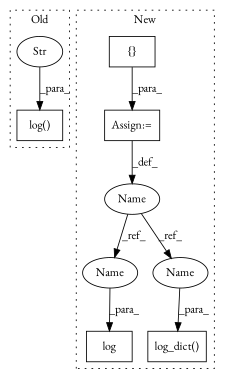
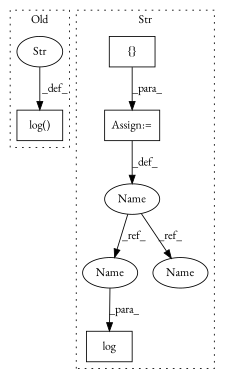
cluster "New": label "New" -> "Str"
edge "Str" -> "log()": label "_para_" -> "_def_"
node "log_dict()": removed
